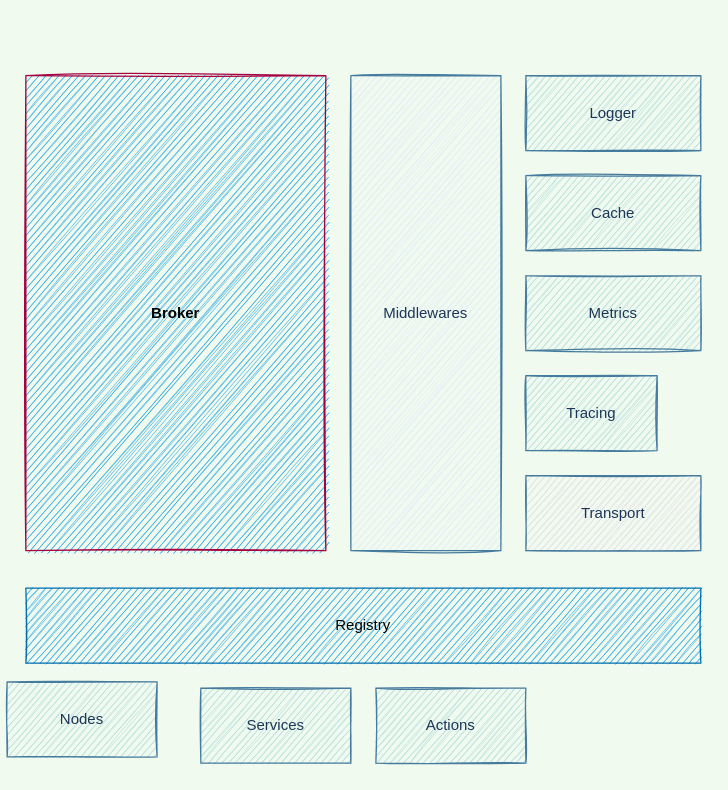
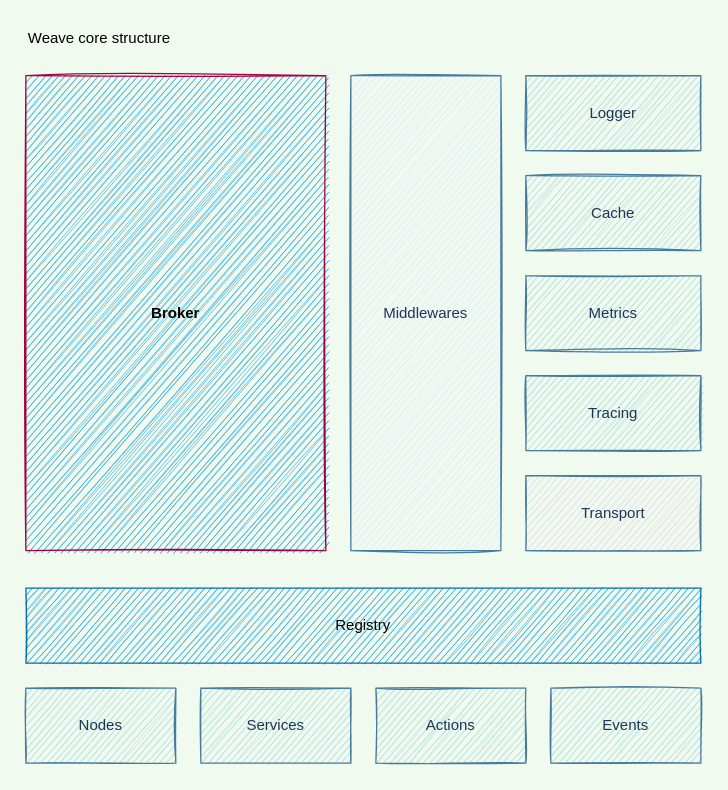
node "Weave core structure": added
node "Tracing": size 131x75 -> 175x75
node "Nodes": moved (82, 719) -> (101, 726)
node "Events": added
